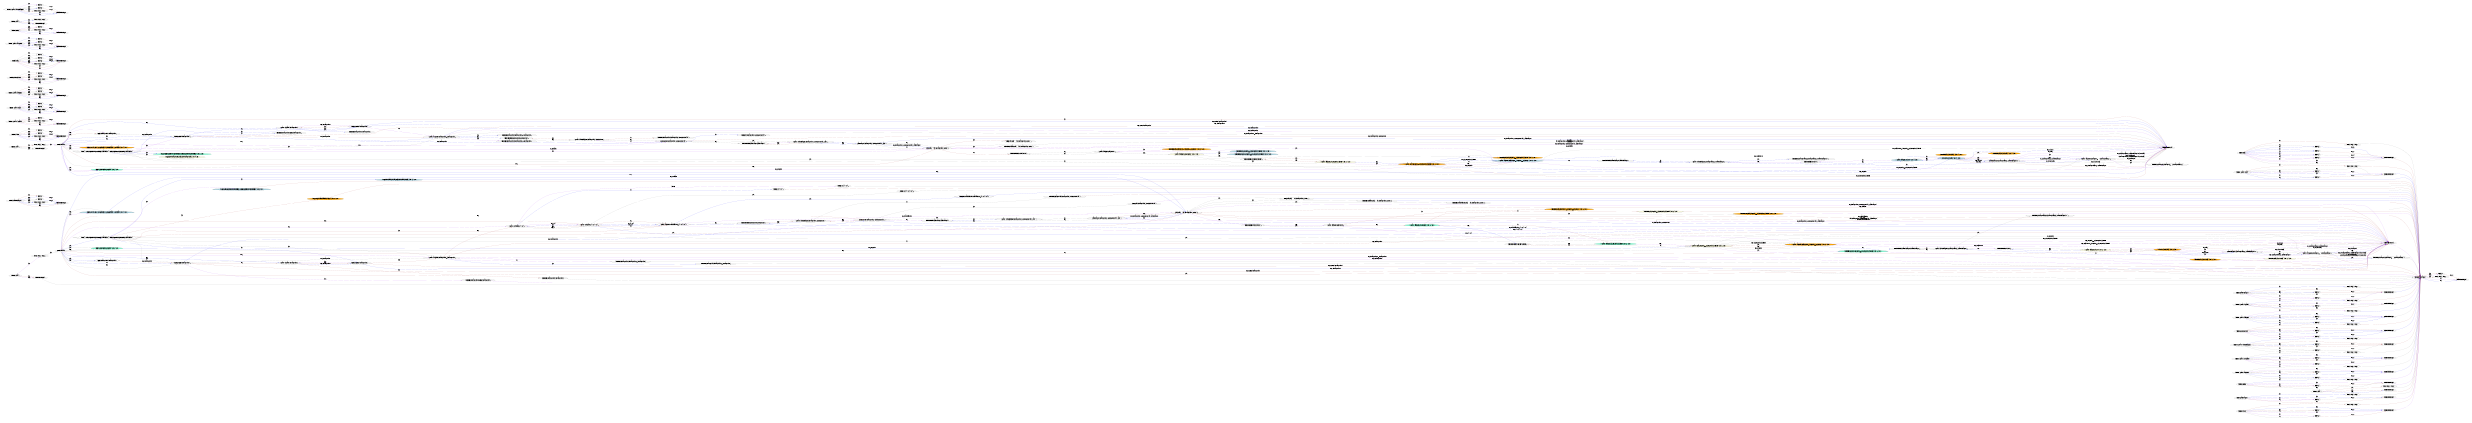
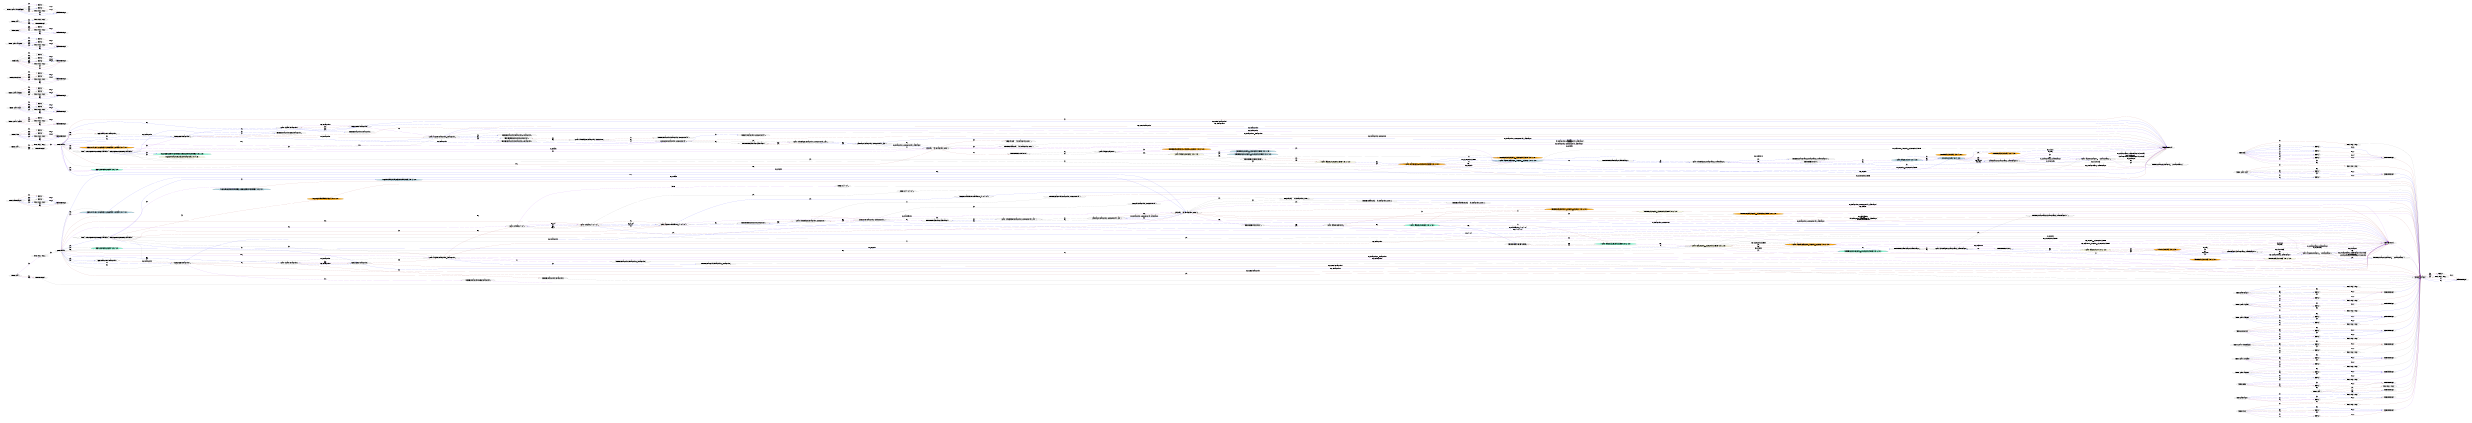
node "(LITERAL,24,24 * 1024)": removed
